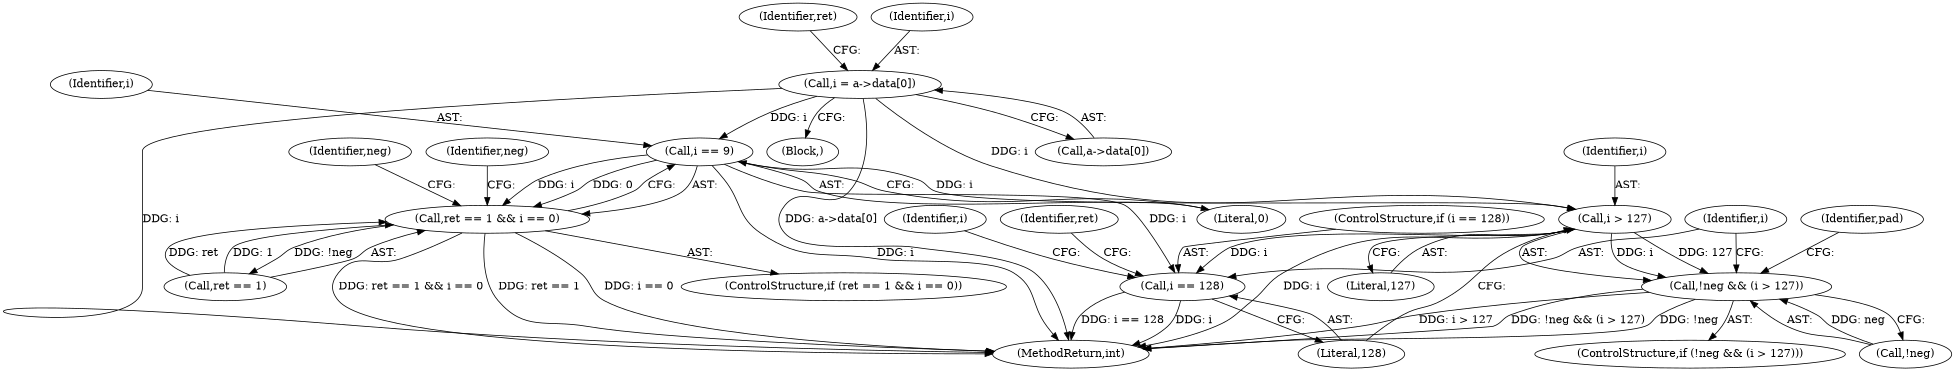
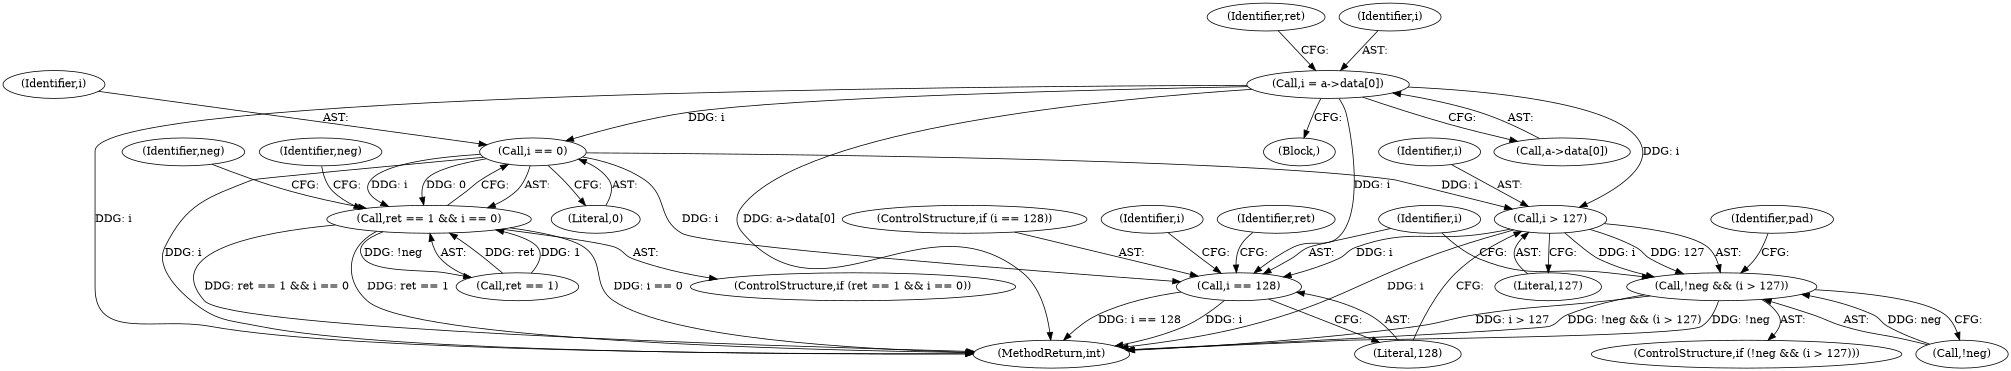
node "(Call,i == 9)": label "(Call,i == 9)" -> "(Call,i == 0)"
edge "(Call,i = a->data[0])" -> "(Call,i == 128)": added, label "DDG: i"
